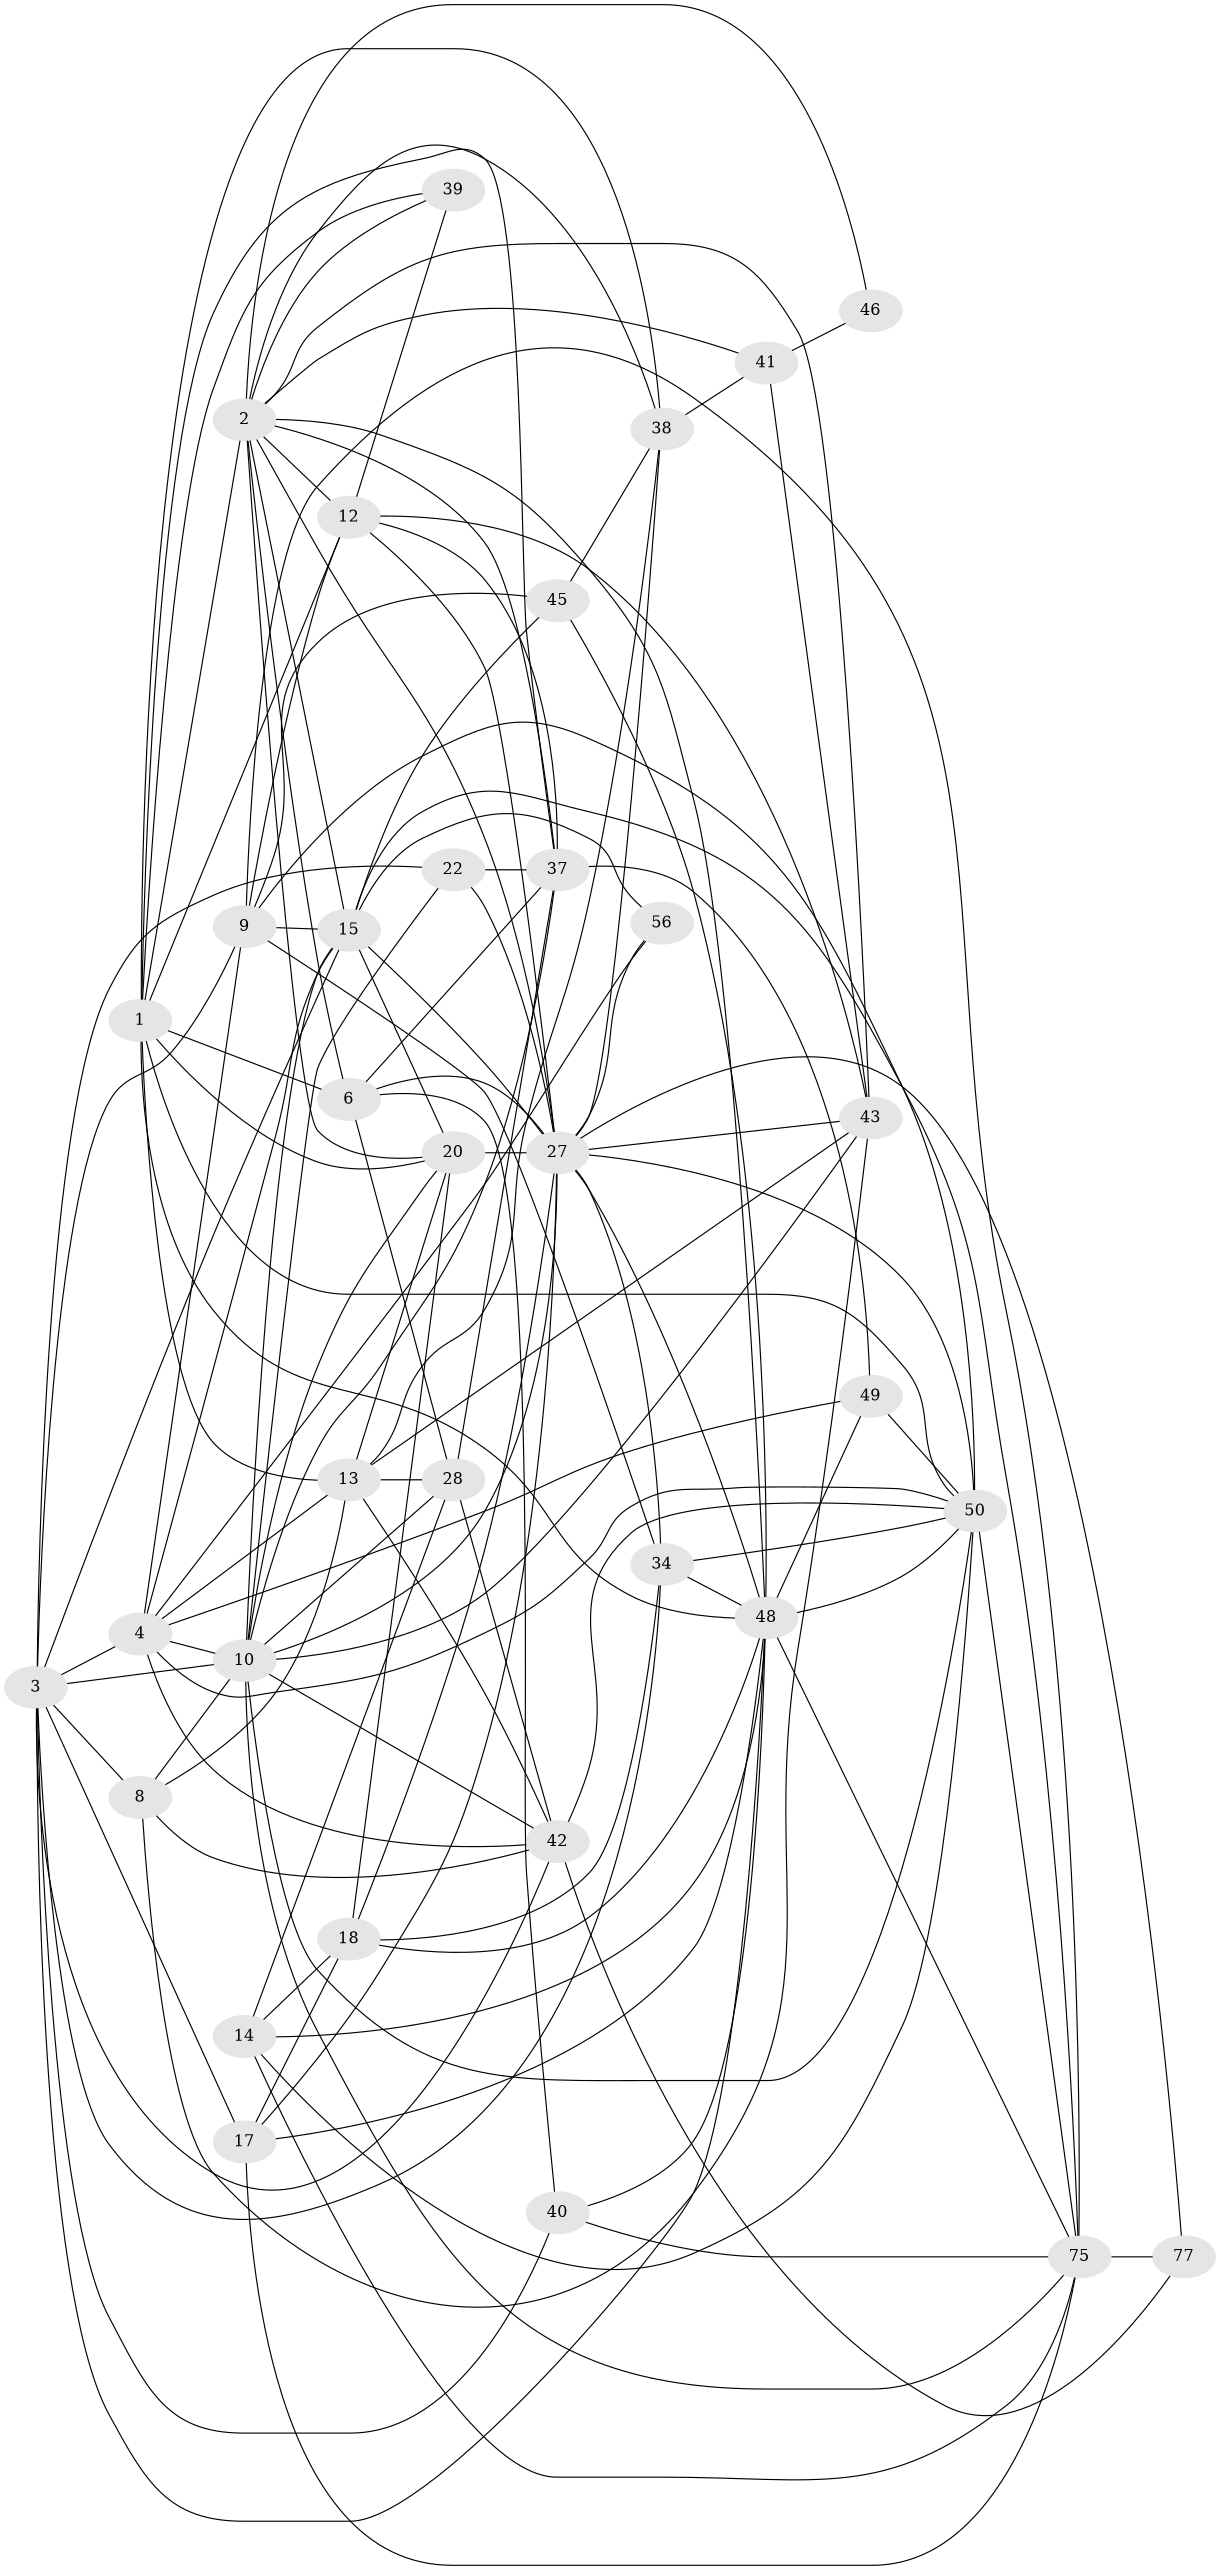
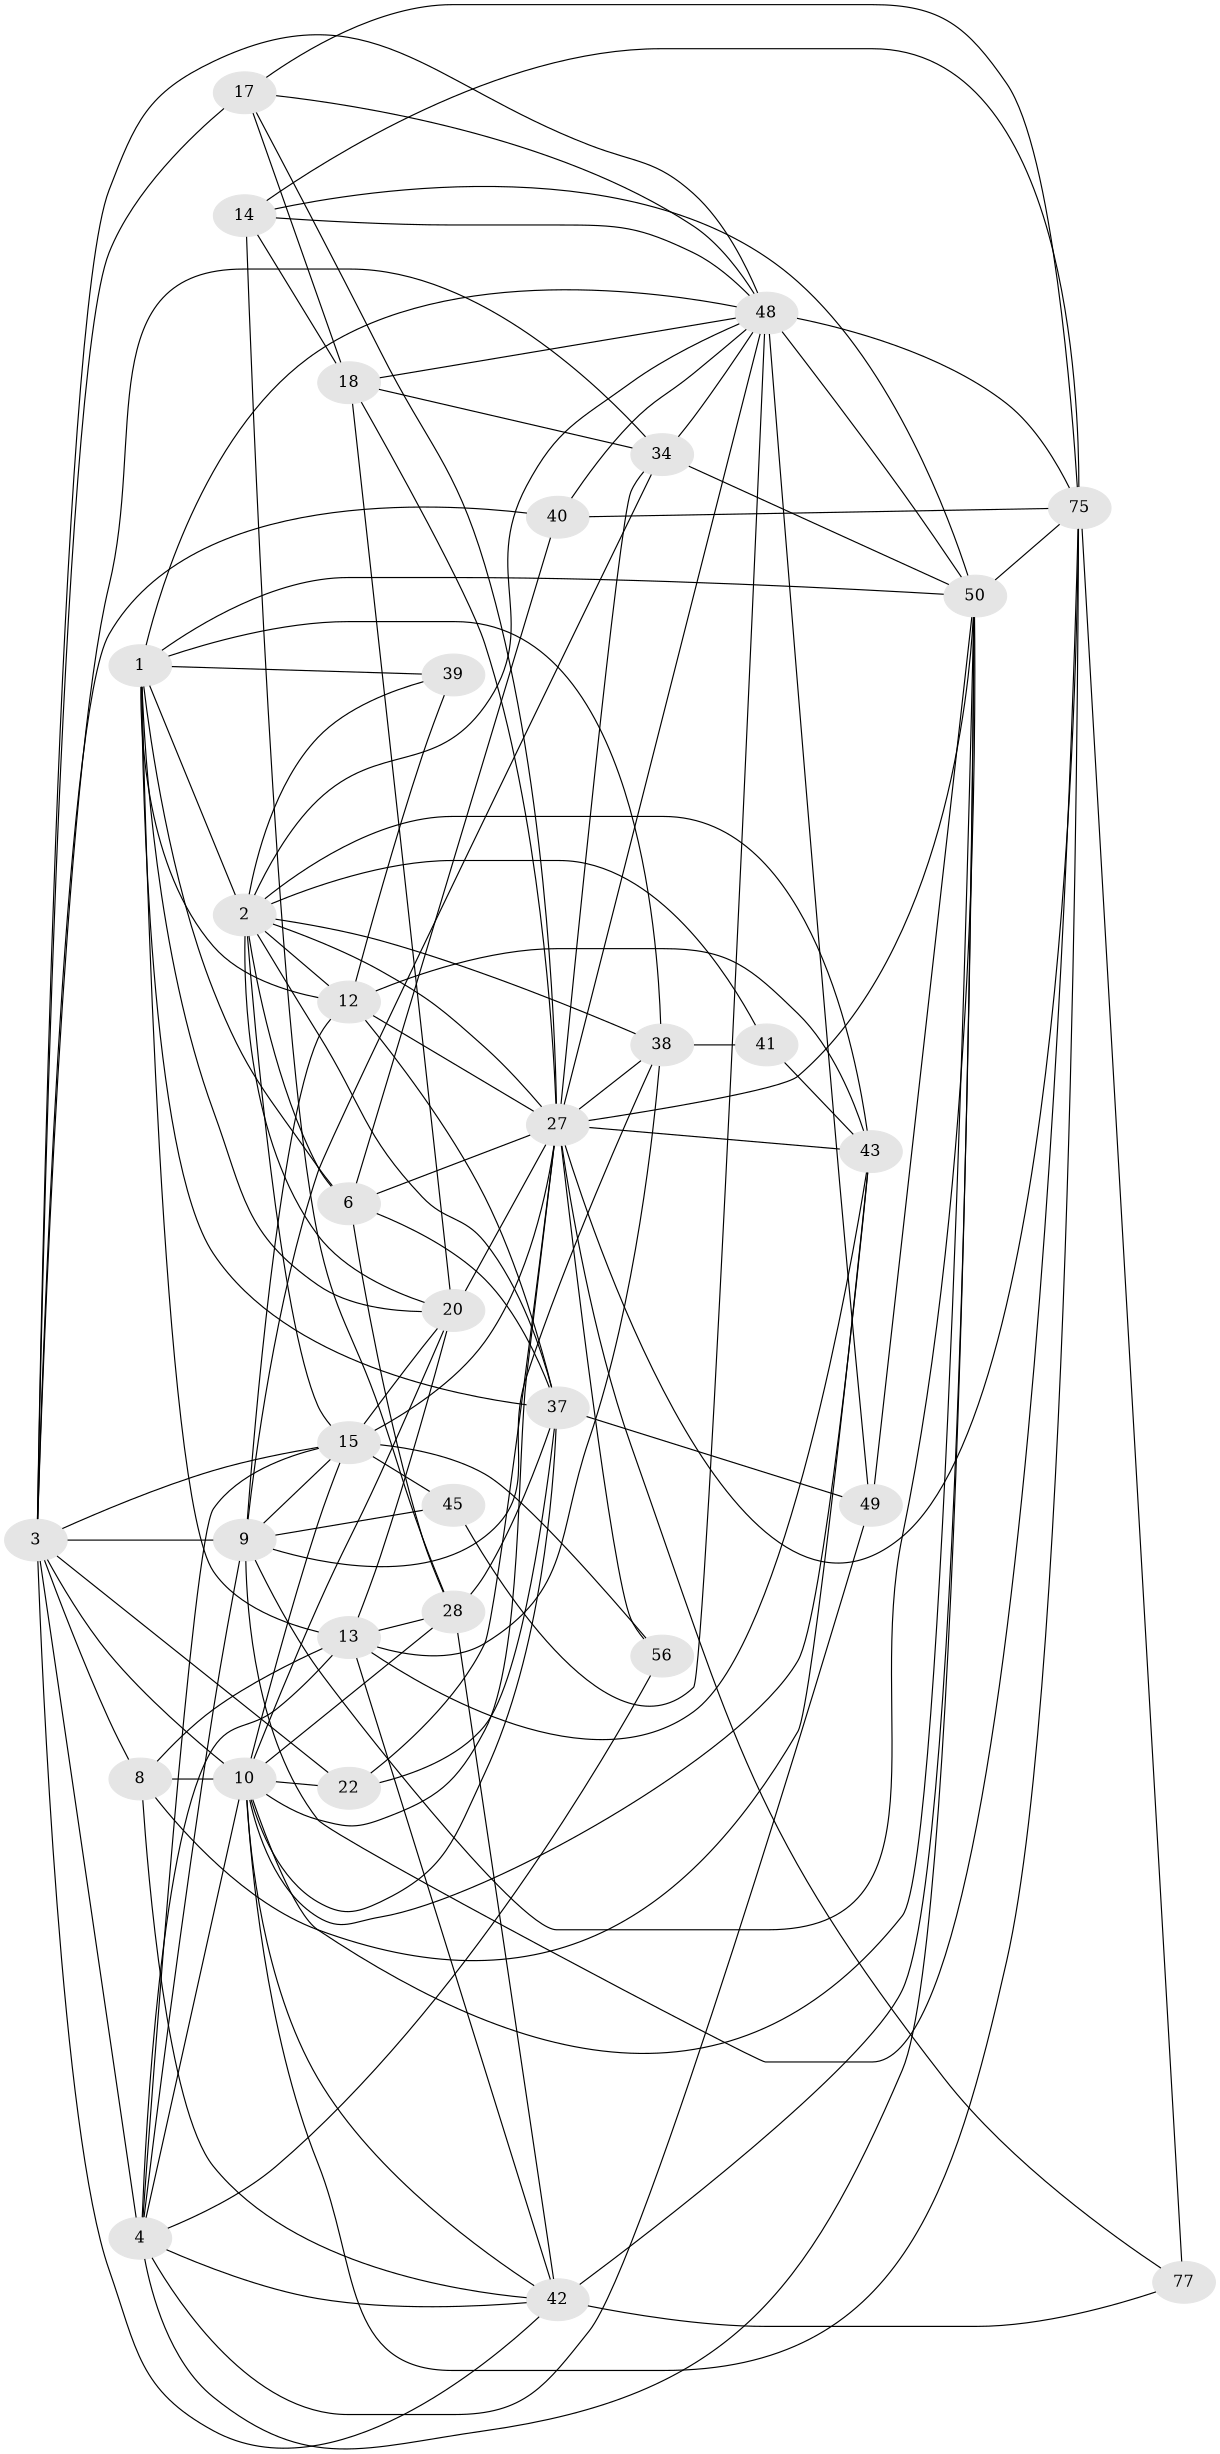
node "46": removed
edge "38" -- "45": now "38" -- "9"
edge "15" -- "75": now "27" -- "75"
